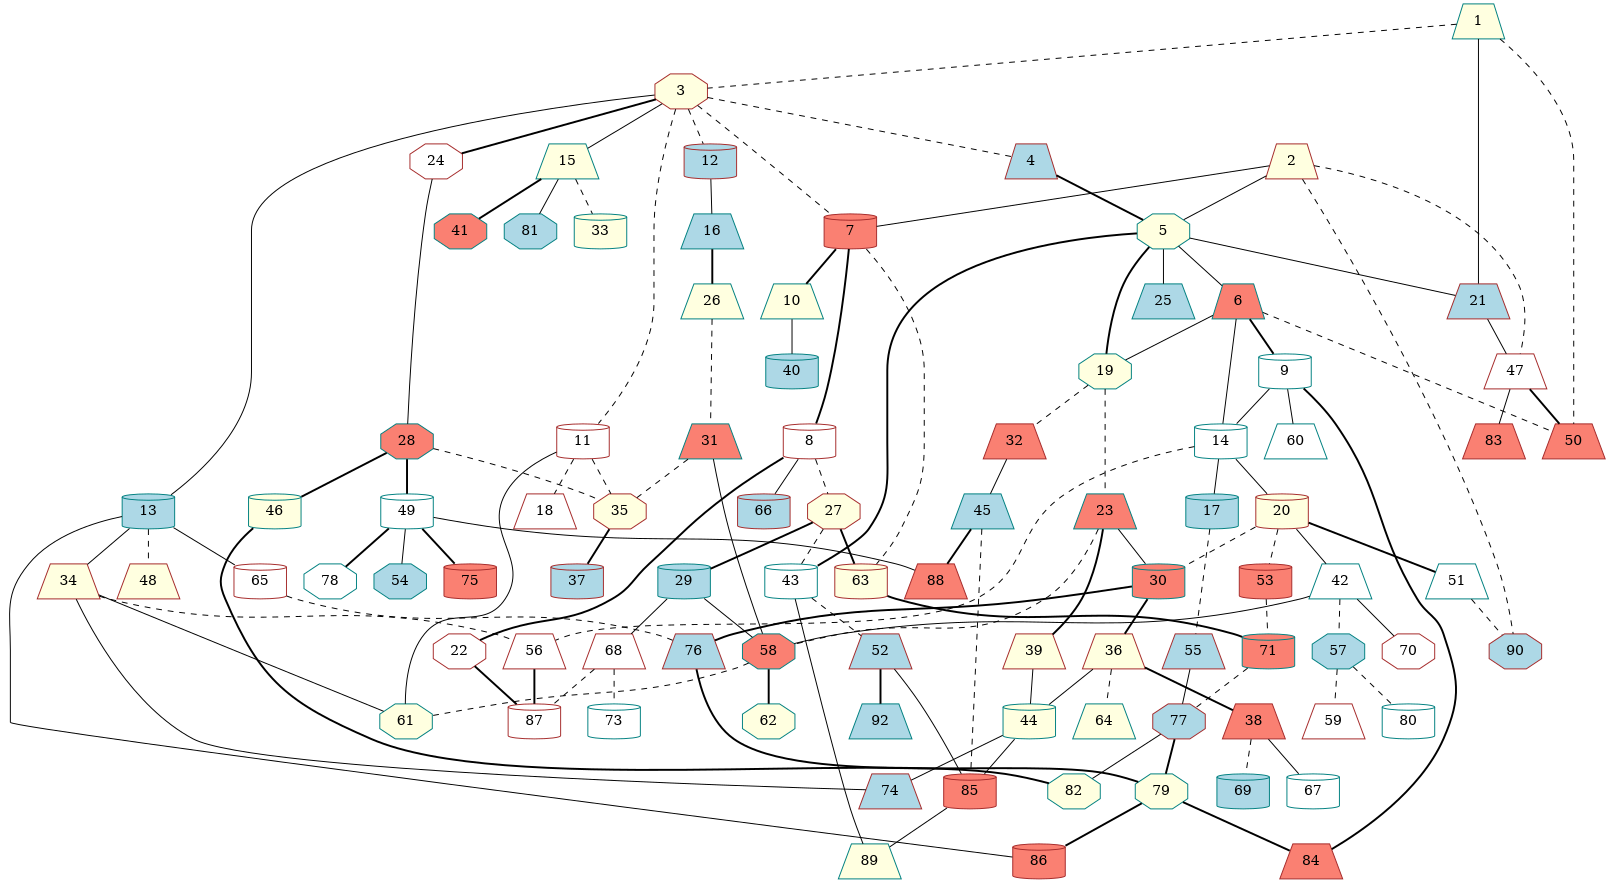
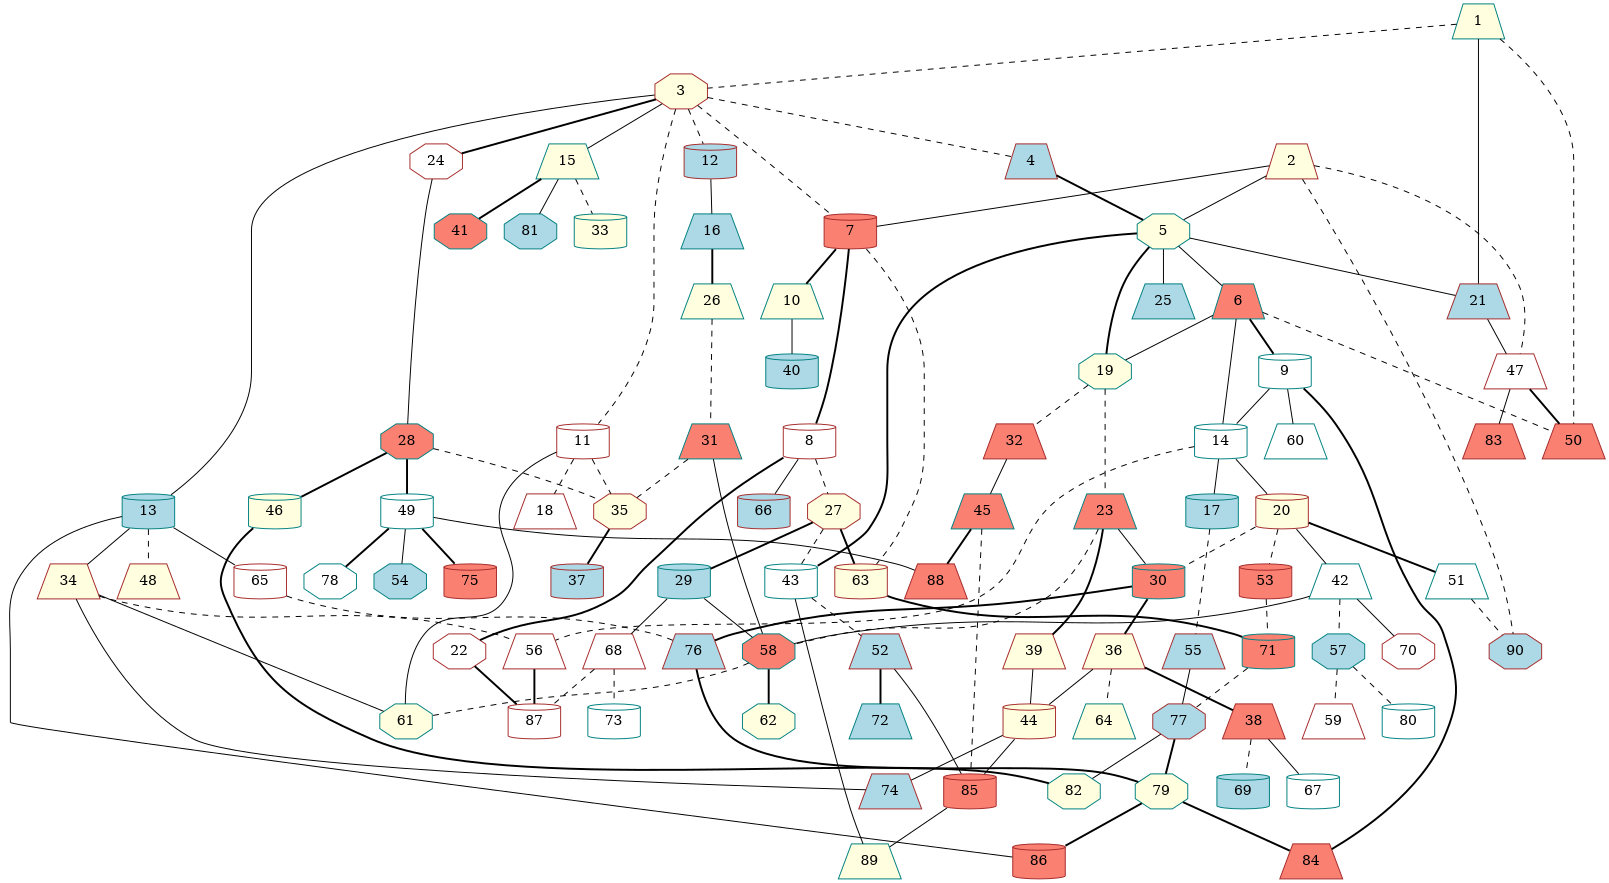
node "45": fillcolor lightblue -> salmon
node "92": label "92" -> "72"
node "44": color teal -> brown
